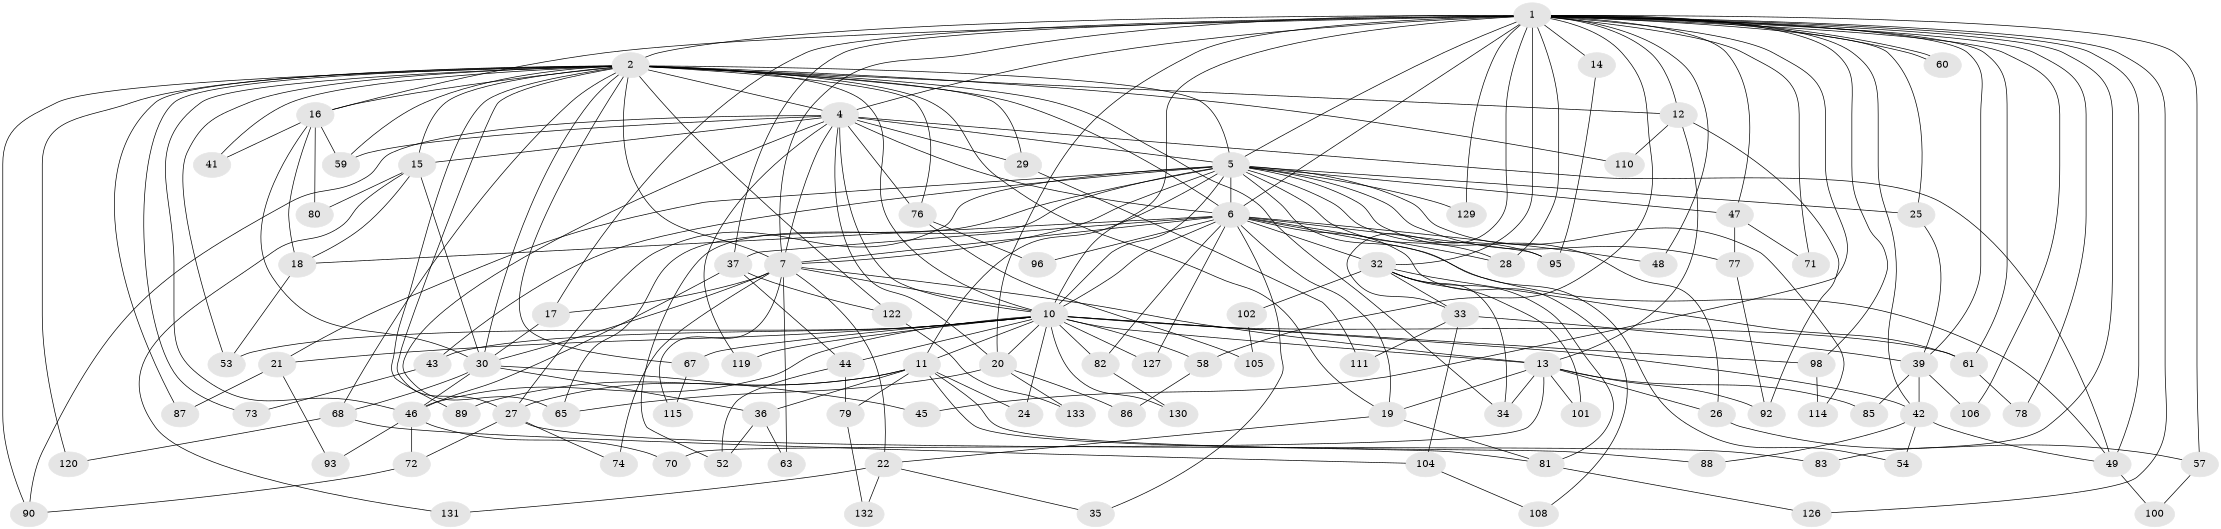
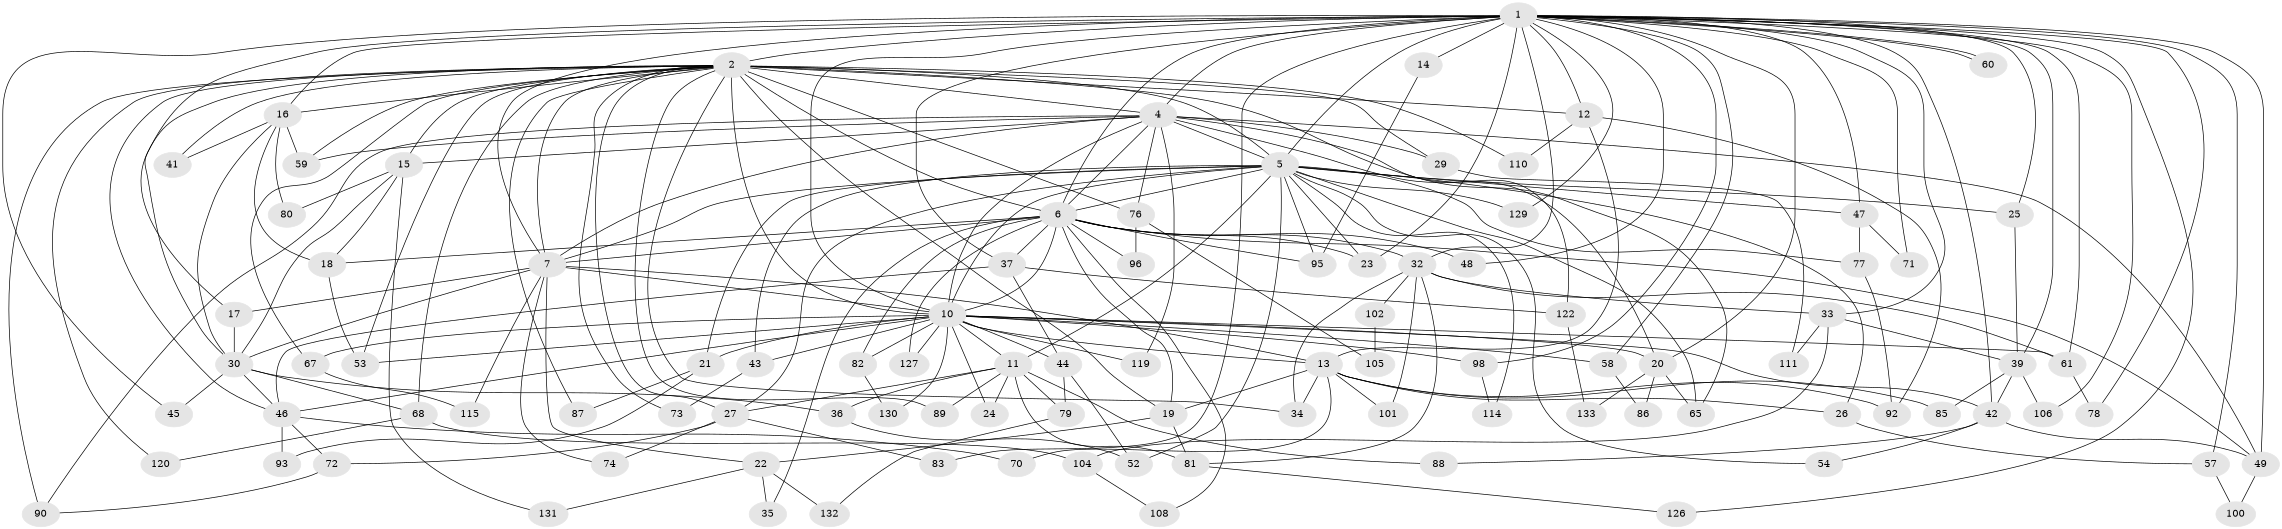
node "28": label "28" -> "23"
node "63": removed
